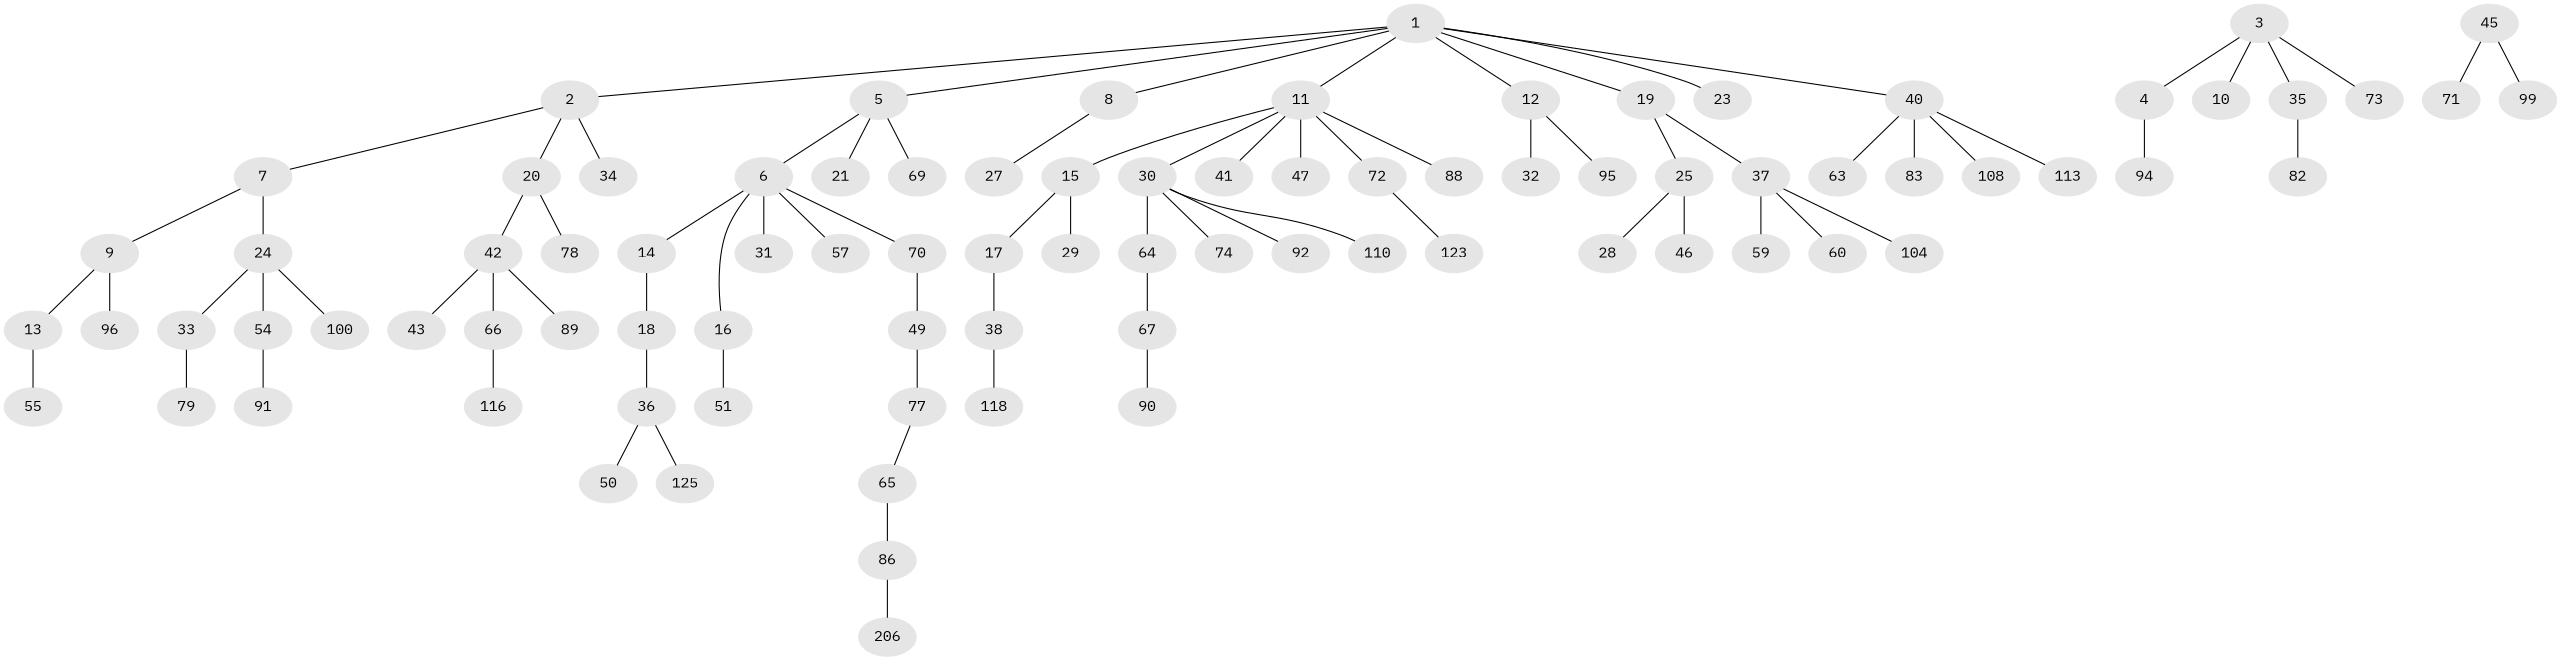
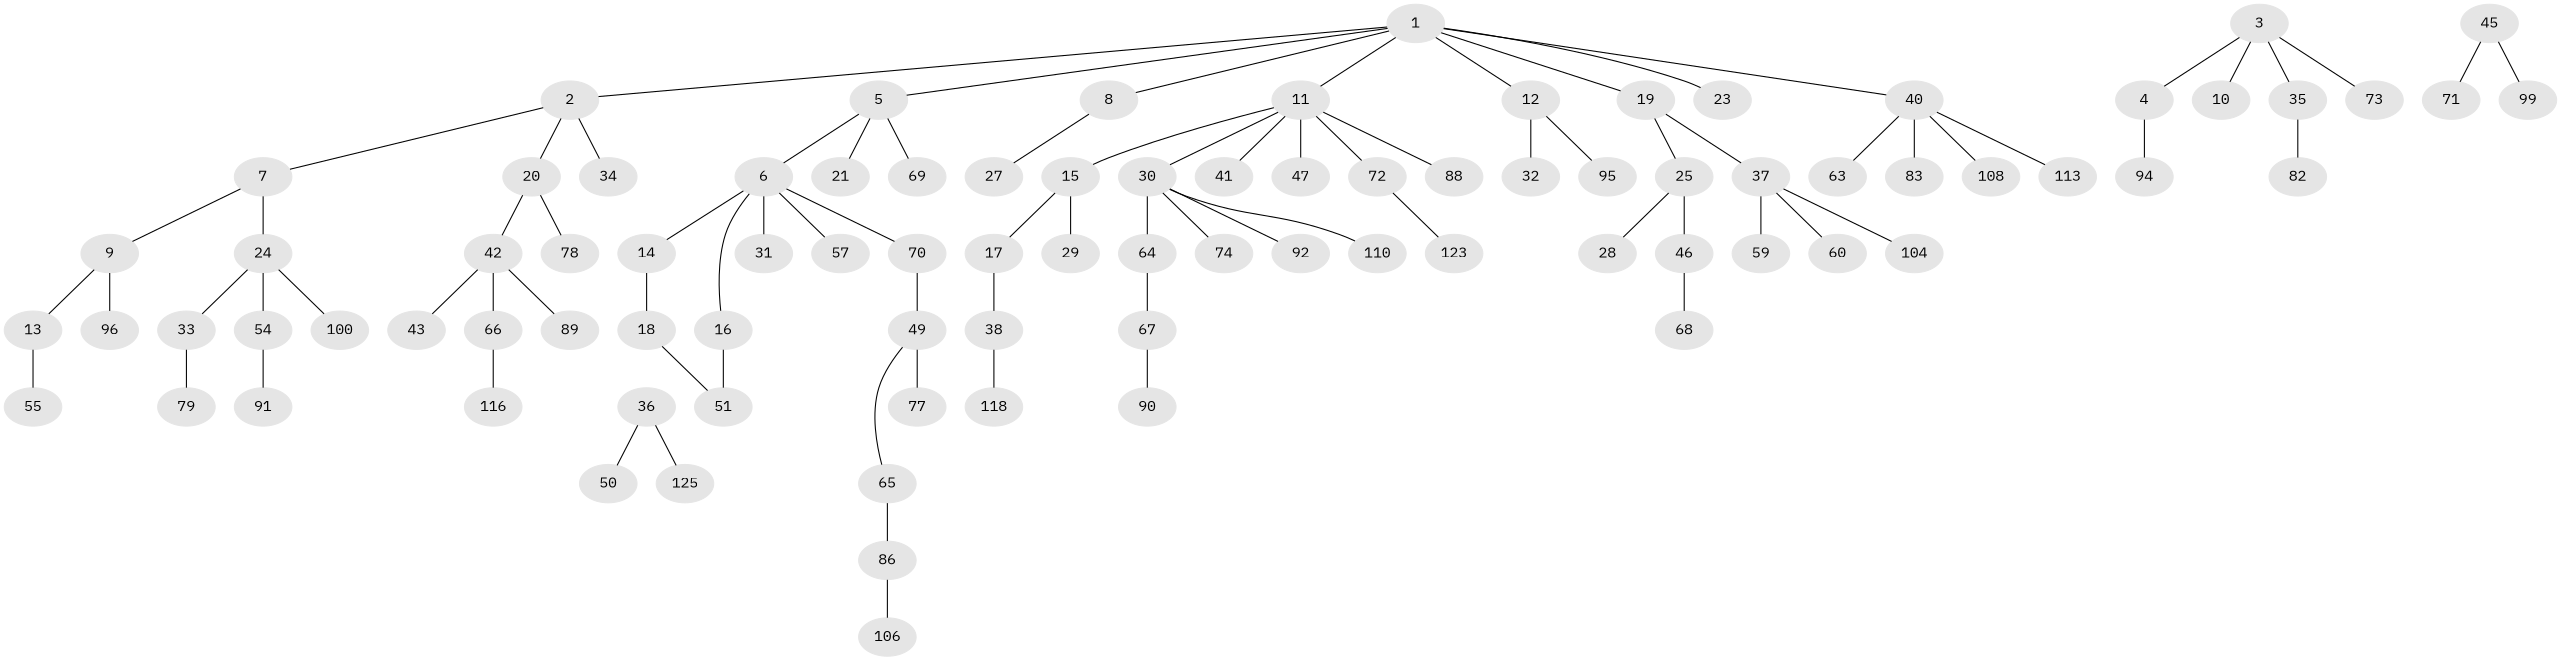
node "68": added
edge "18" -- "36": now "18" -- "51"
edge "77" -- "65": now "49" -- "65"
node "206": label "206" -> "106"
